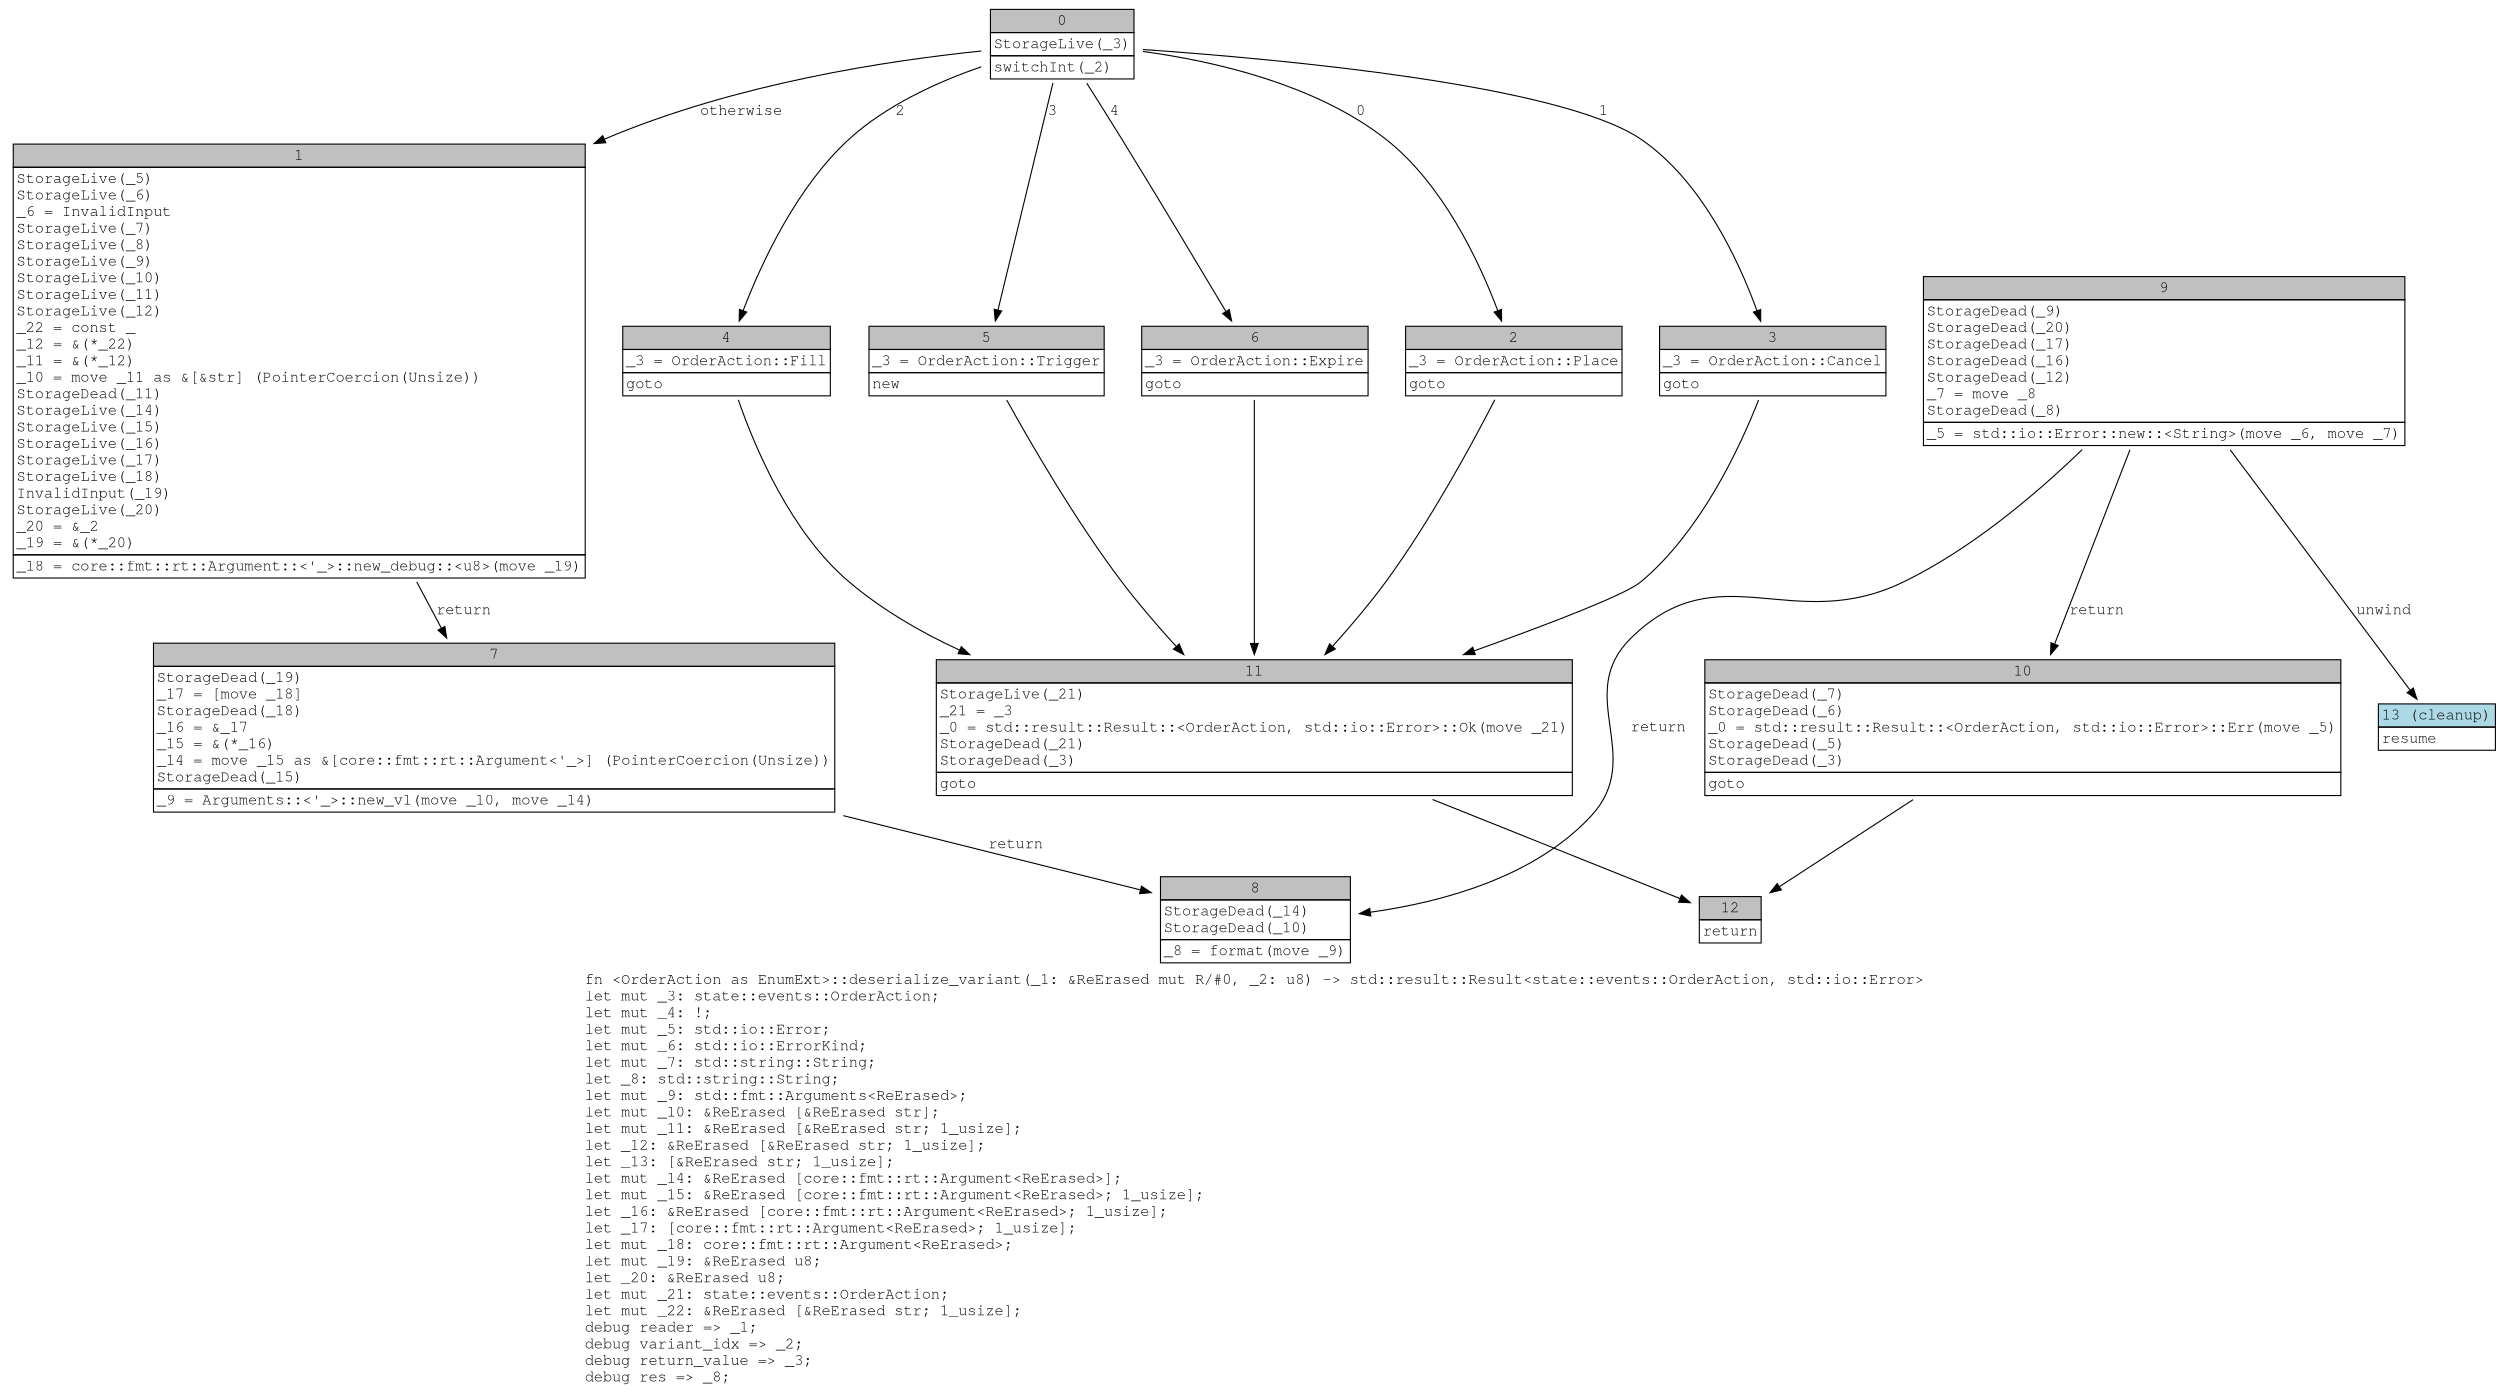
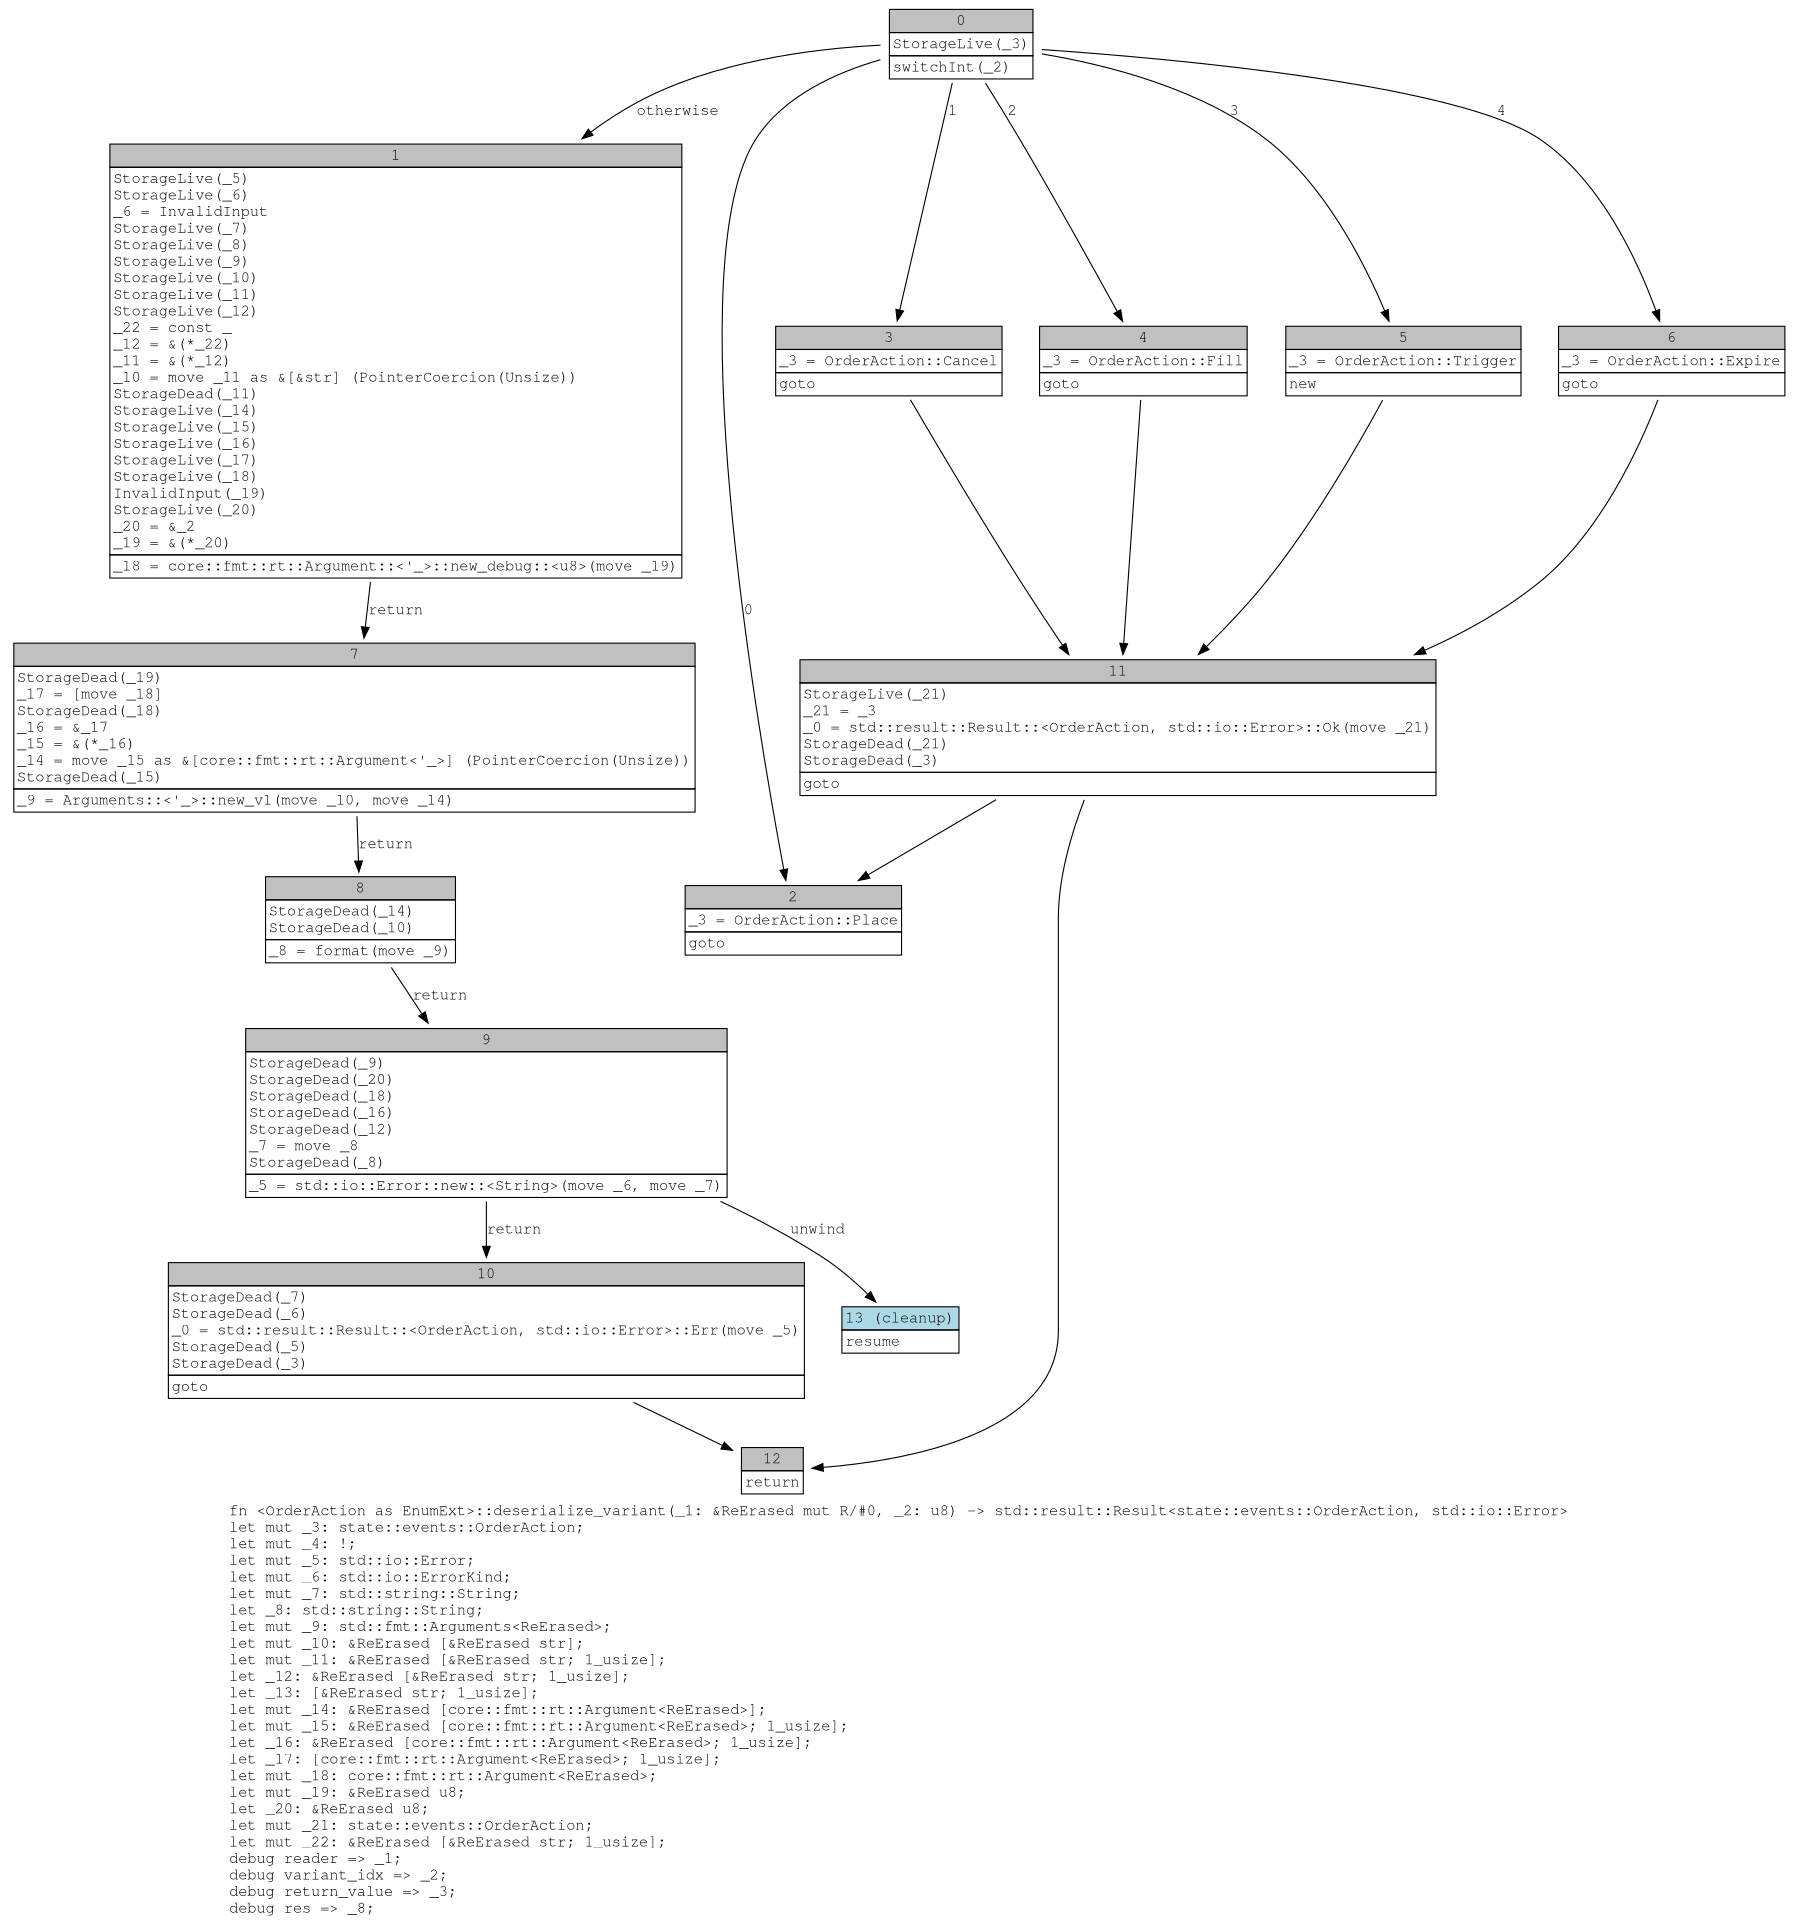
node "9": text "StorageDead(_17)" -> "StorageDead(_18)"
edge "2" -> "11": reversed
edge "9" -> "8": reversed
